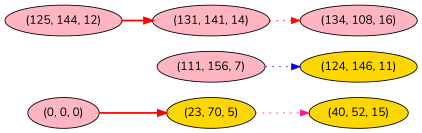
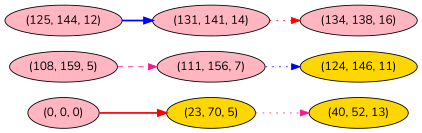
edge "(125, 144, 12)" -> "(131, 141, 14)": color red -> blue
node "(134, 108, 16)": label "(134, 108, 16)" -> "(134, 138, 16)"
node "(108, 159, 5)": added
node "(40, 52, 15)": label "(40, 52, 15)" -> "(40, 52, 13)"
